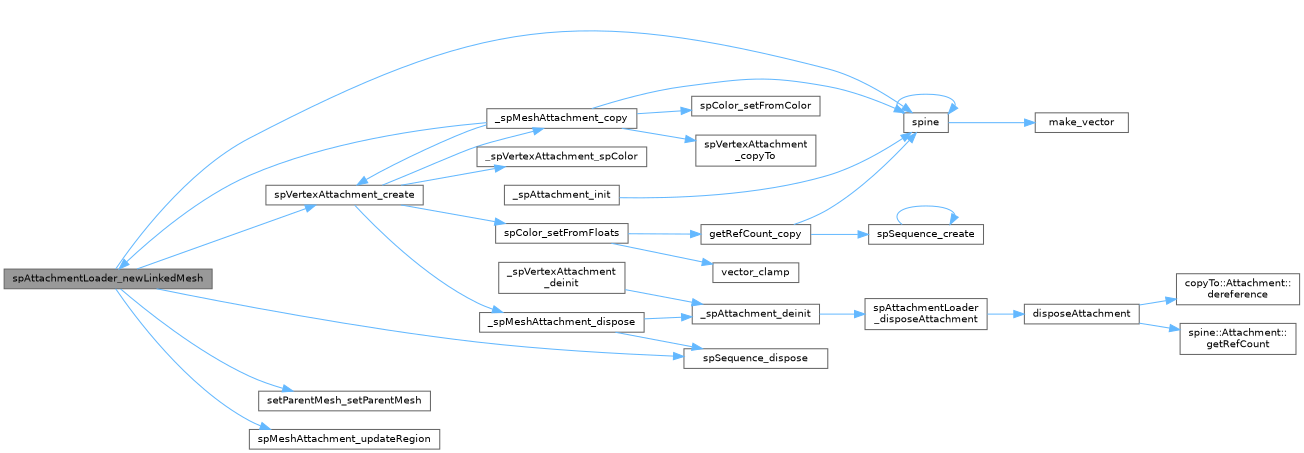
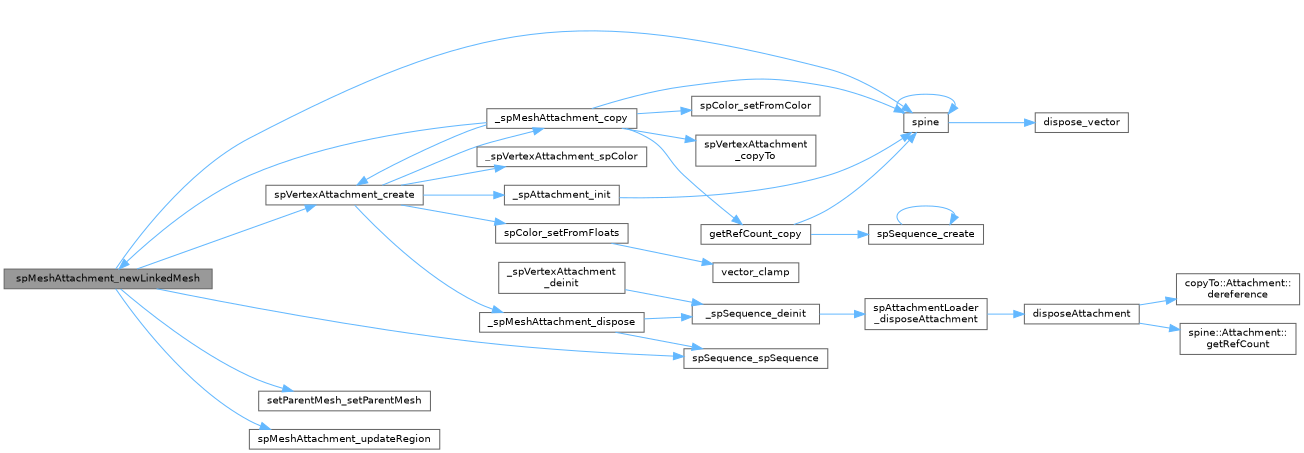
node "make_vector": label "make_vector" -> "dispose_vector"
edge "spVertexAttachment_create" -> "_spAttachment_init": added
edge "spColor_setFromFloats" -> "getRefCount_copy": now "_spMeshAttachment_copy" -> "getRefCount_copy"
node "spAttachmentLoader_newLinkedMesh": label "spAttachmentLoader_newLinkedMesh" -> "spMeshAttachment_newLinkedMesh"
node "_spAttachment_deinit": label "_spAttachment_deinit" -> "_spSequence_deinit"
node "spSequence_dispose": label "spSequence_dispose" -> "spSequence_spSequence"
